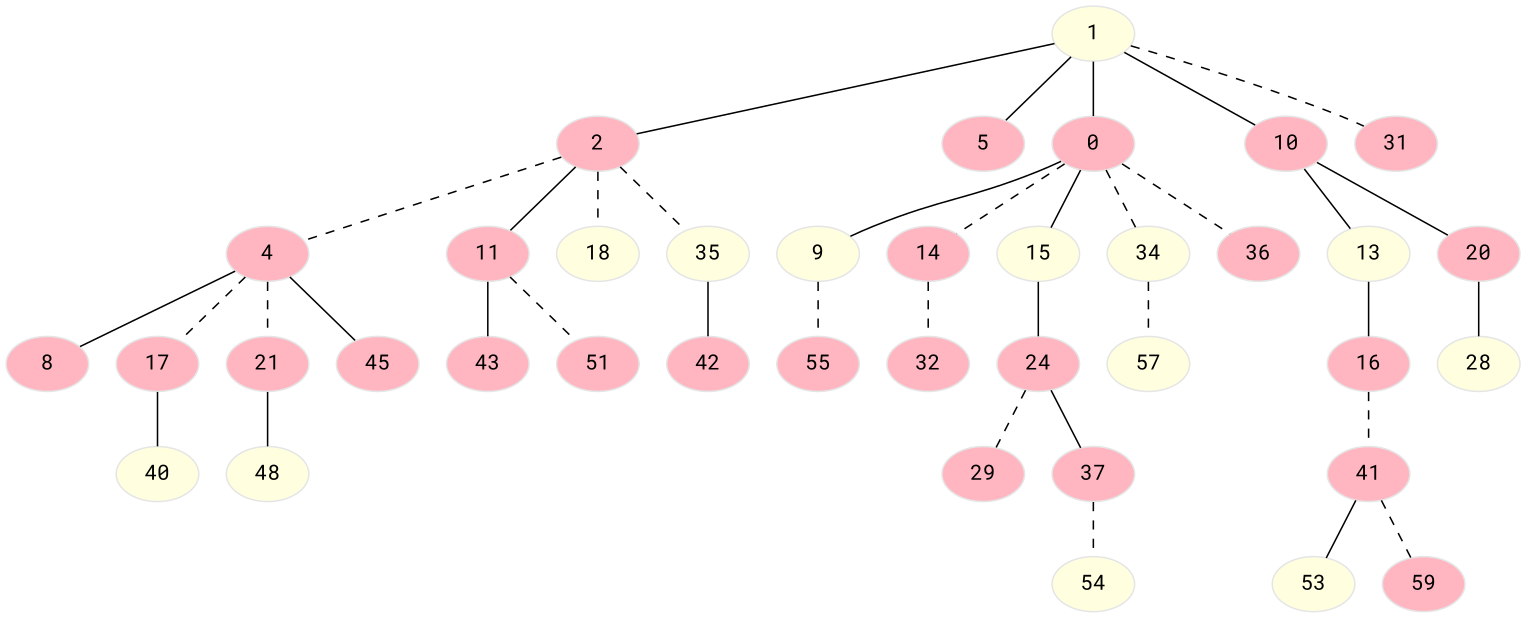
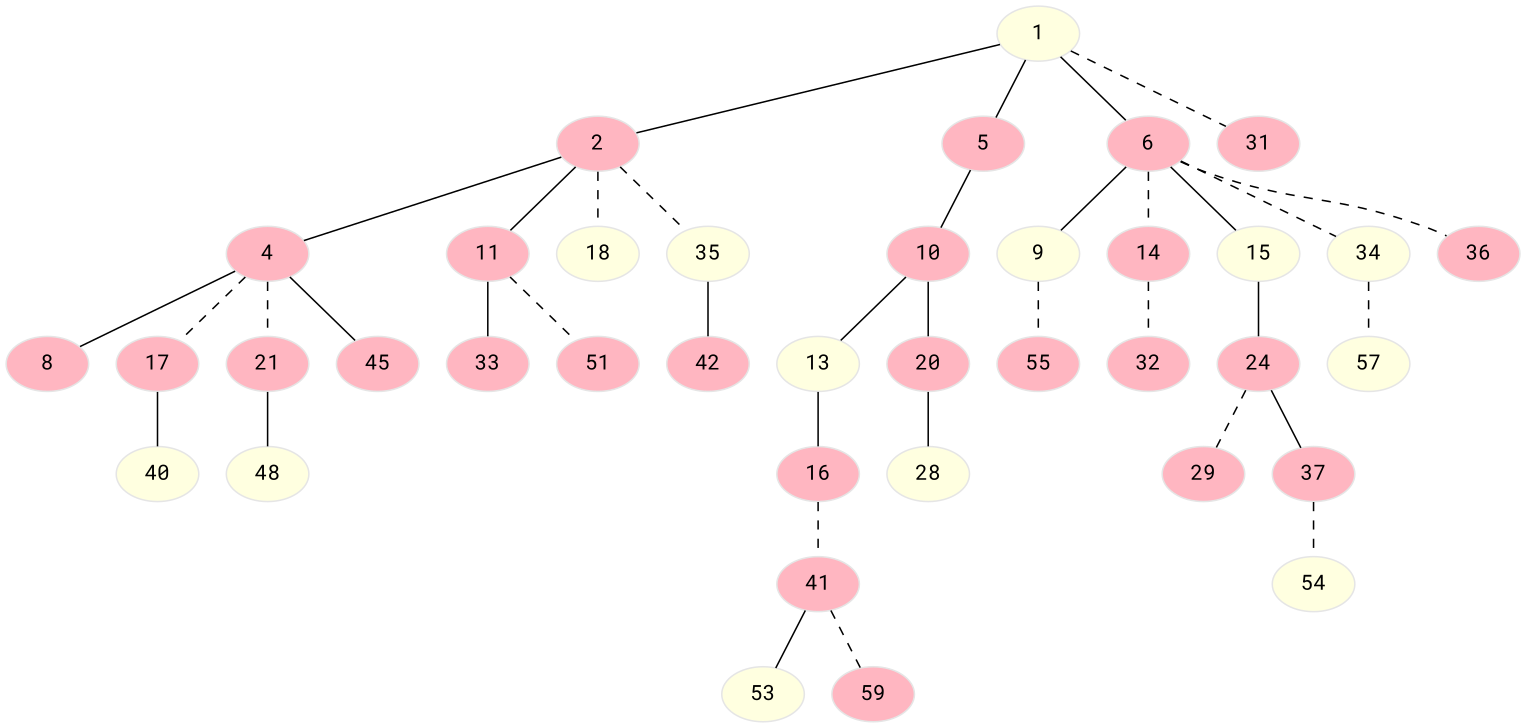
edge "1" -- "10": now "5" -- "10"
node "0": label "0" -> "6"
edge "2" -- "4": style dashed -> solid
node "43": label "43" -> "33"
